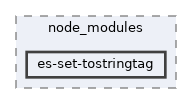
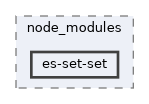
node "es-set-tostringtag": label "es-set-tostringtag" -> "es-set-set"
